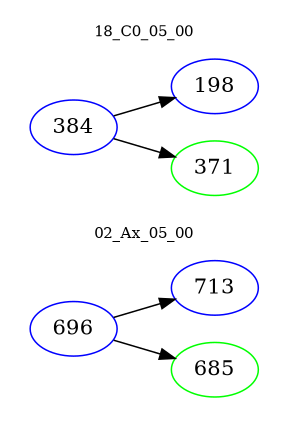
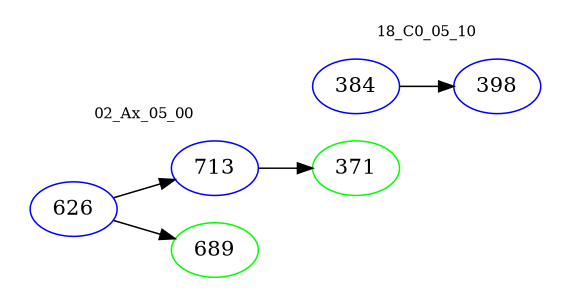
cluster "18_C0_05_00": label "18_C0_05_00" -> "18_C0_05_10"
node "198": label "198" -> "398"
edge "384" -> "371": now "713" -> "371"
node "696": label "696" -> "626"
node "685": label "685" -> "689"
